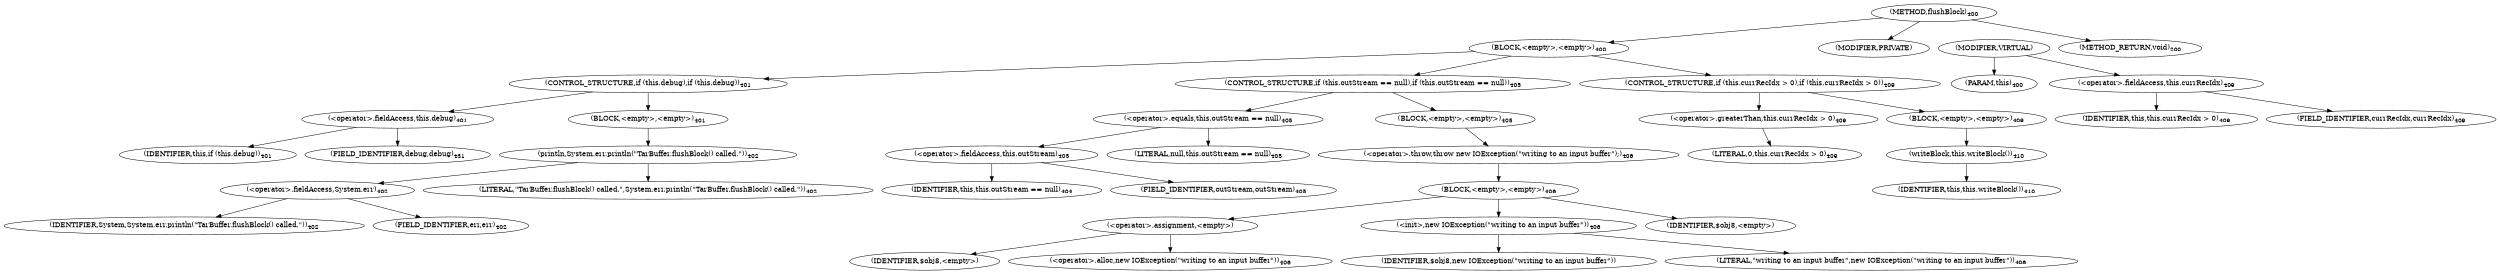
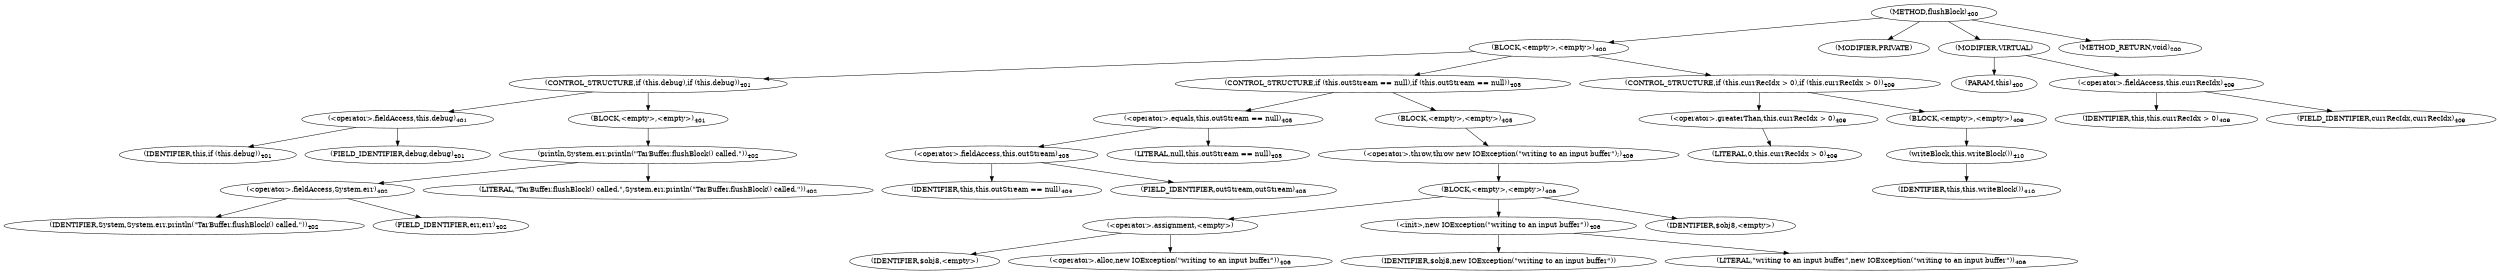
edge "(METHOD,flushBlock)" -> "(MODIFIER,VIRTUAL)": added
node "(FIELD_IDENTIFIER,debug,debug)": text "431" -> "401"
